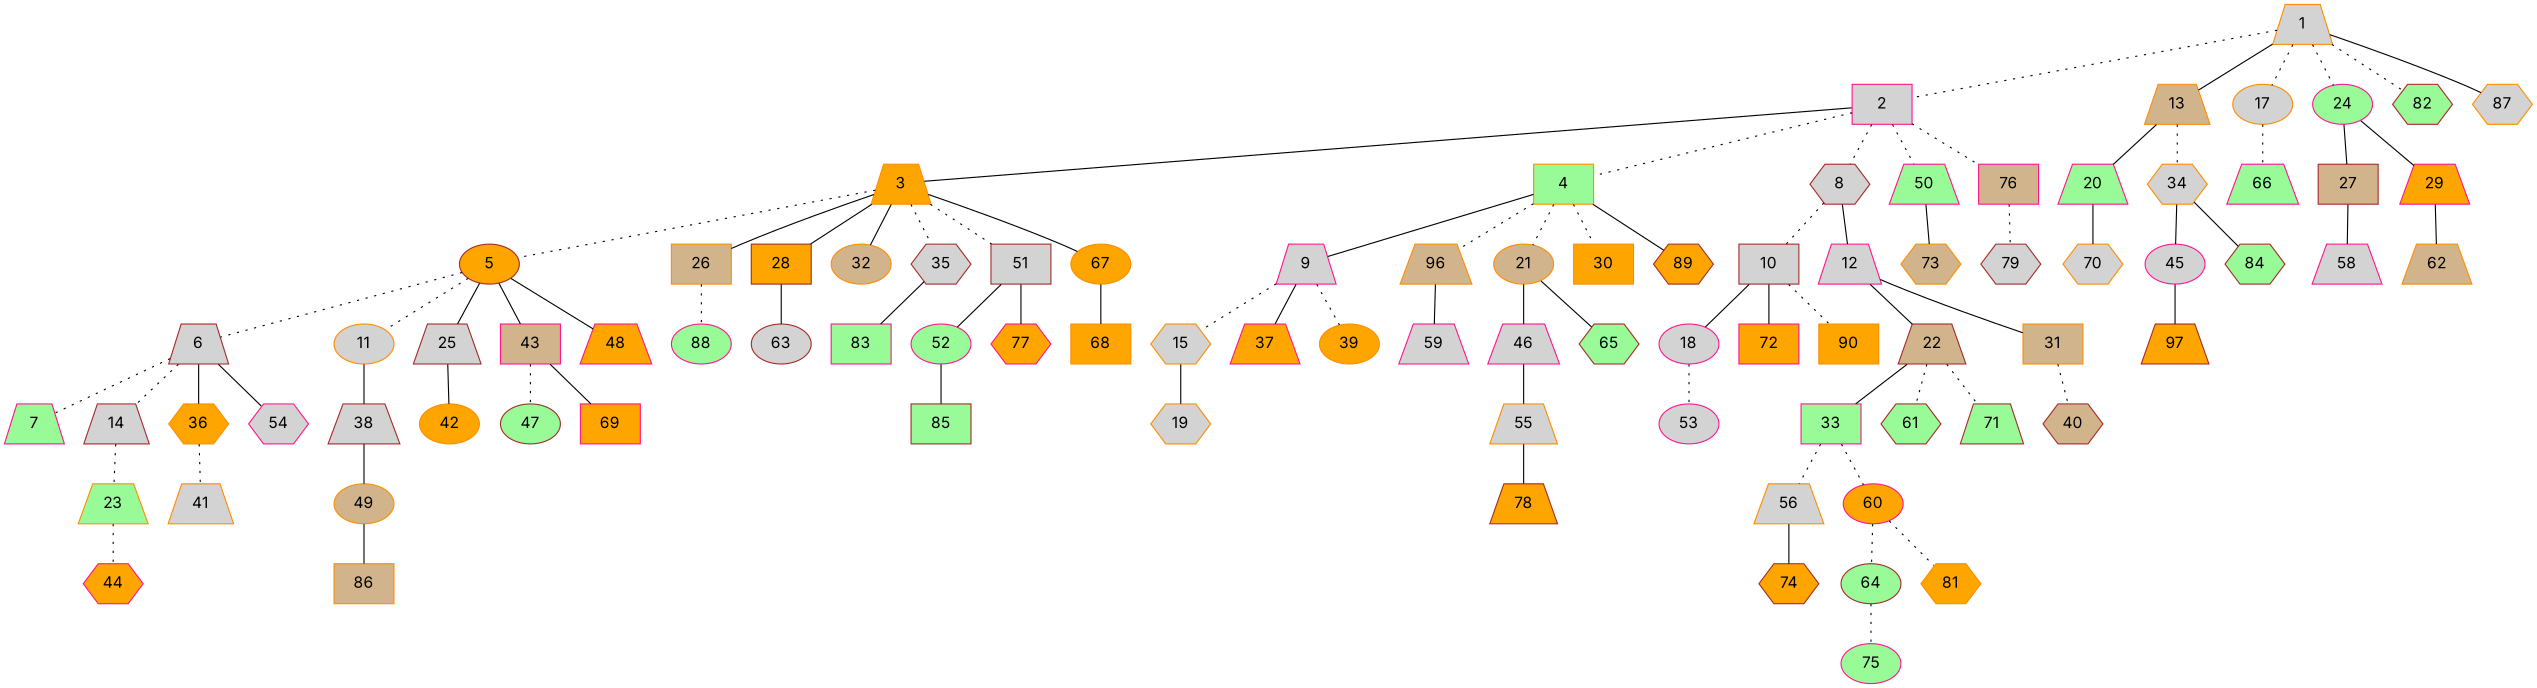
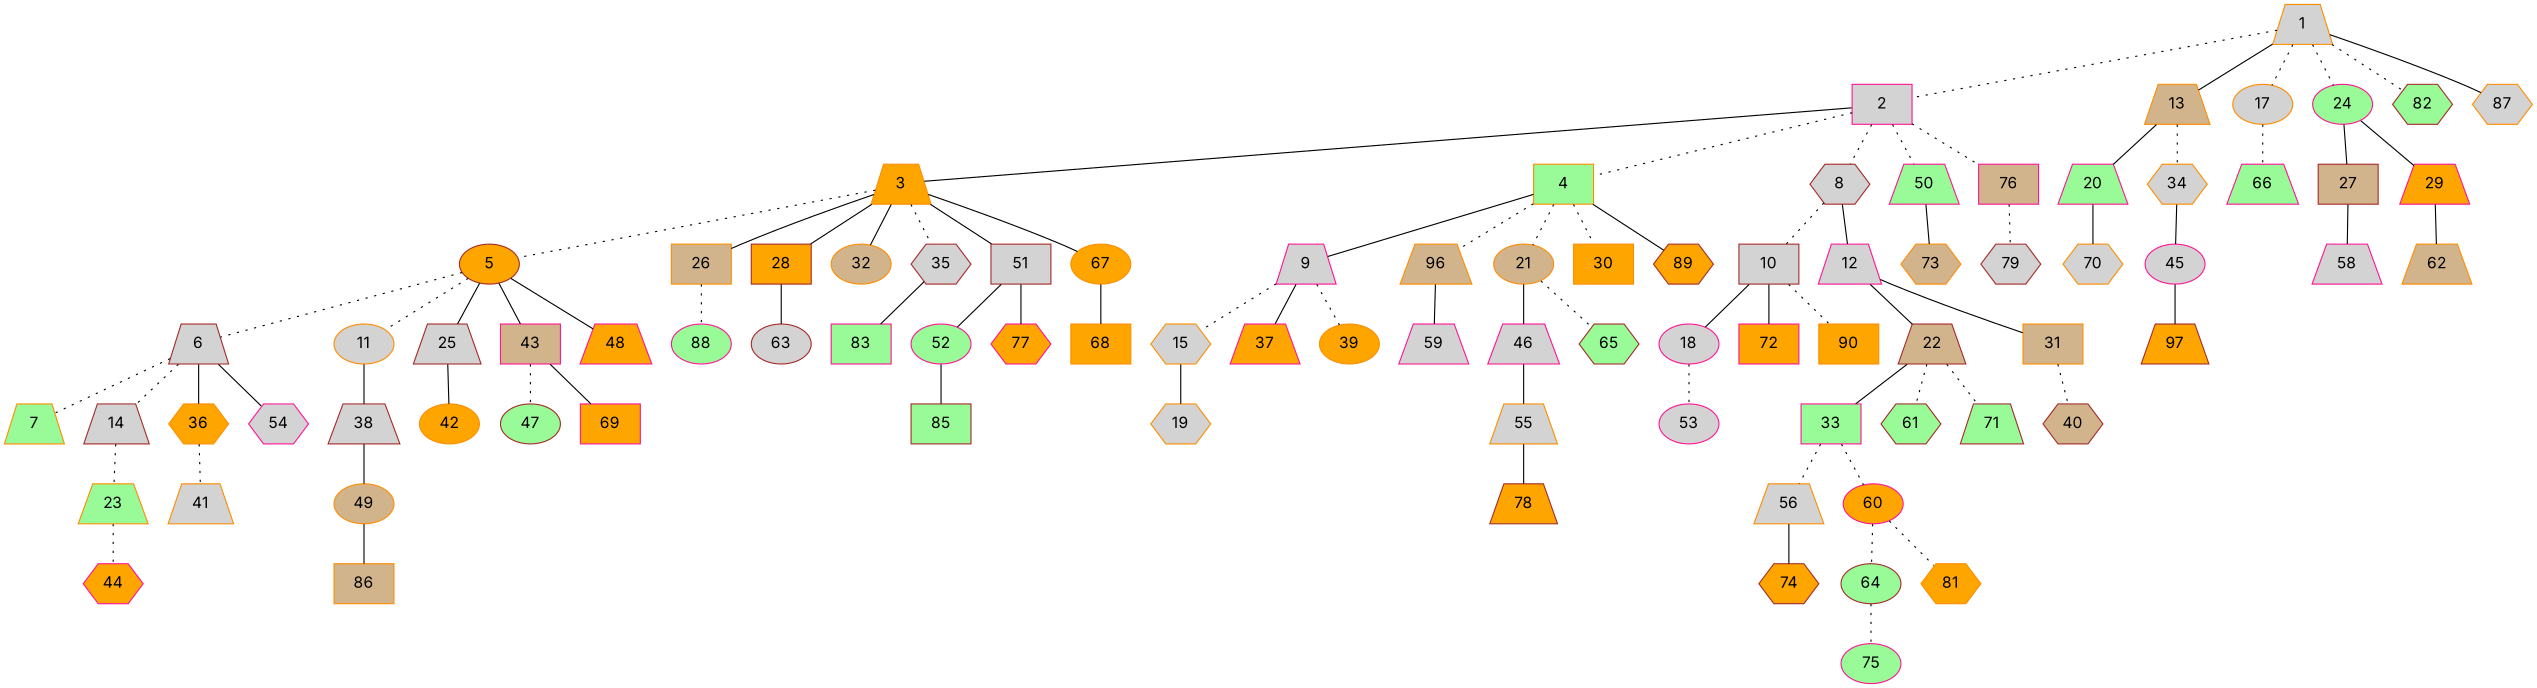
edge "3" -- "51": style dotted -> solid
node "84": removed
edge "21" -- "65": style solid -> dotted
node "7": color deeppink -> darkorange
